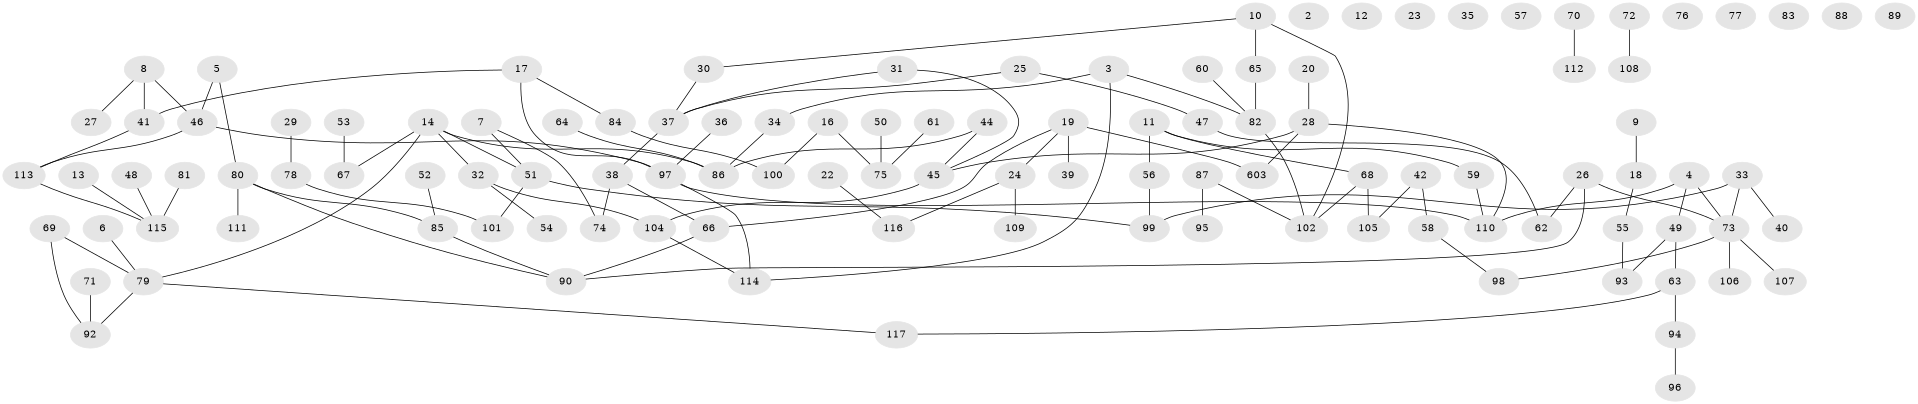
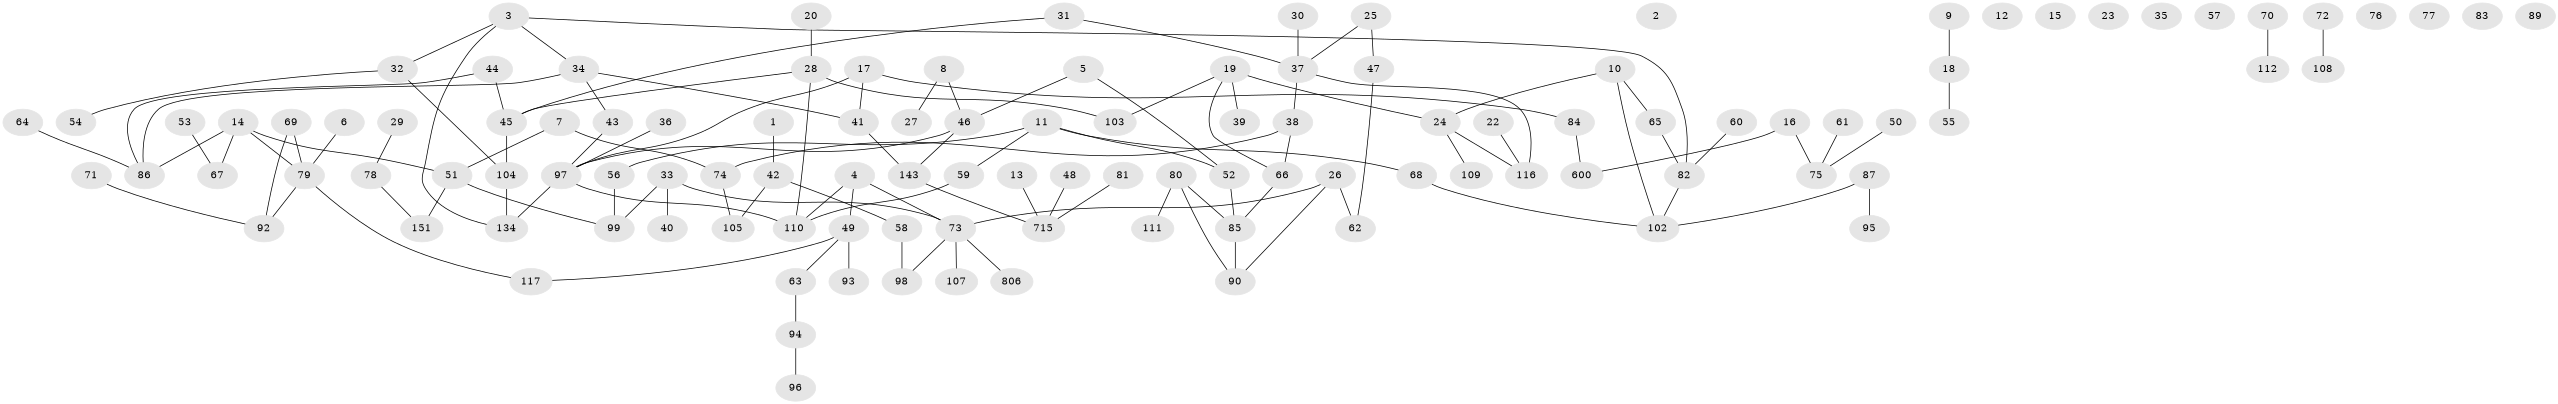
node "88": removed
node "15": added
edge "10" -- "30": now "10" -- "24"
edge "37" -- "116": added
edge "8" -- "41": now "34" -- "41"
edge "5" -- "80": now "5" -- "52"
node "43": added
node "1": added
edge "11" -- "52": added
edge "14" -- "32": now "3" -- "32"
node "113": label "113" -> "143"
node "100": label "100" -> "600"
node "603": label "603" -> "103"
edge "68" -- "105": now "74" -- "105"
node "115": label "115" -> "715"
node "101": label "101" -> "151"
edge "55" -- "93": removed
edge "66" -- "90": now "66" -- "85"
node "114": label "114" -> "134"
node "106": label "106" -> "806"
edge "63" -- "117": now "49" -- "117"
